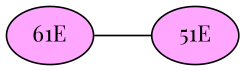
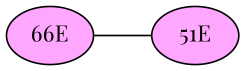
node "61E": label "61E" -> "66E"
